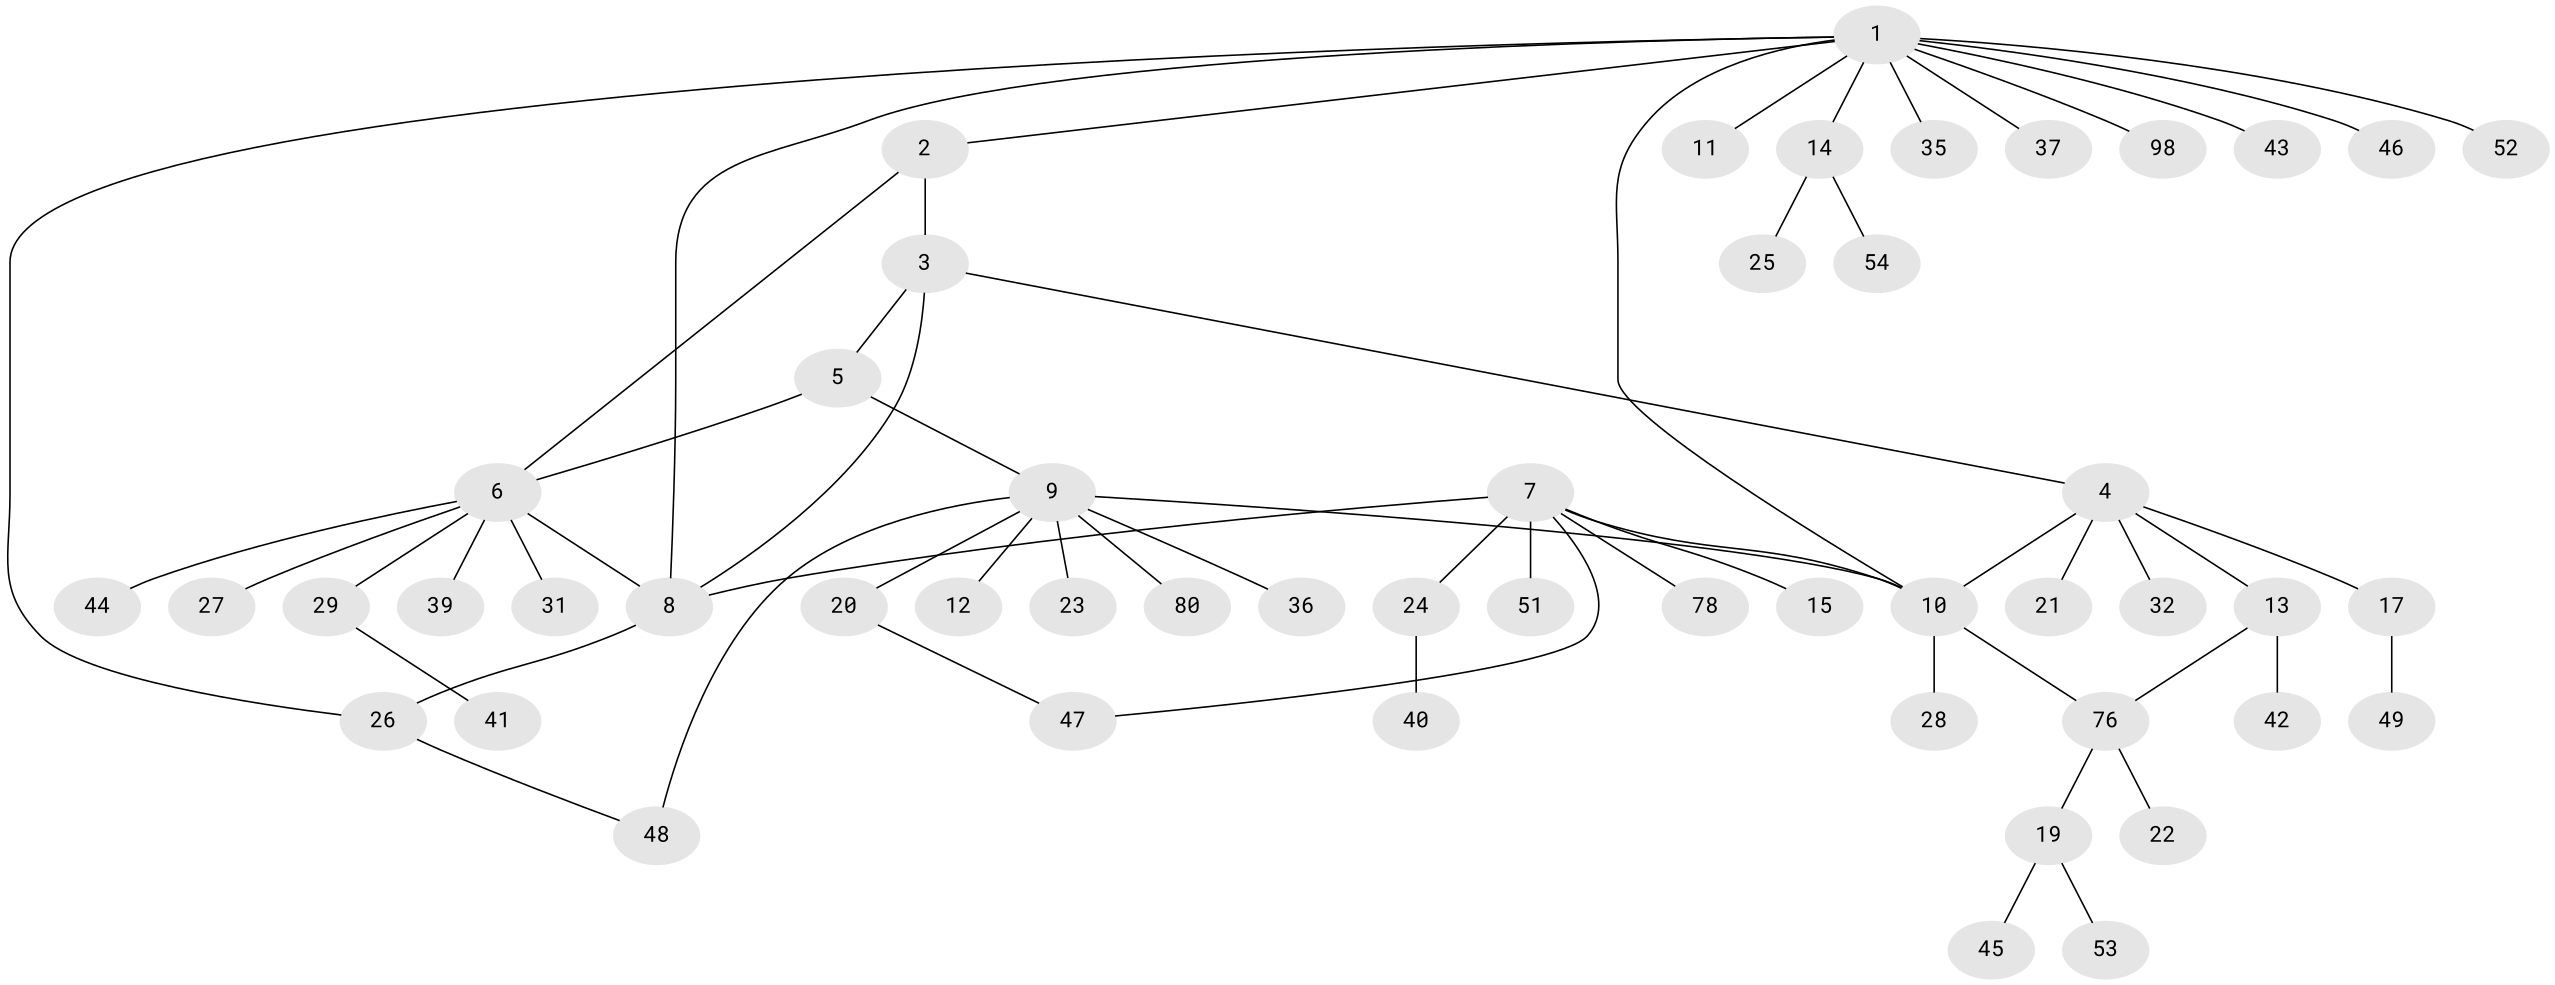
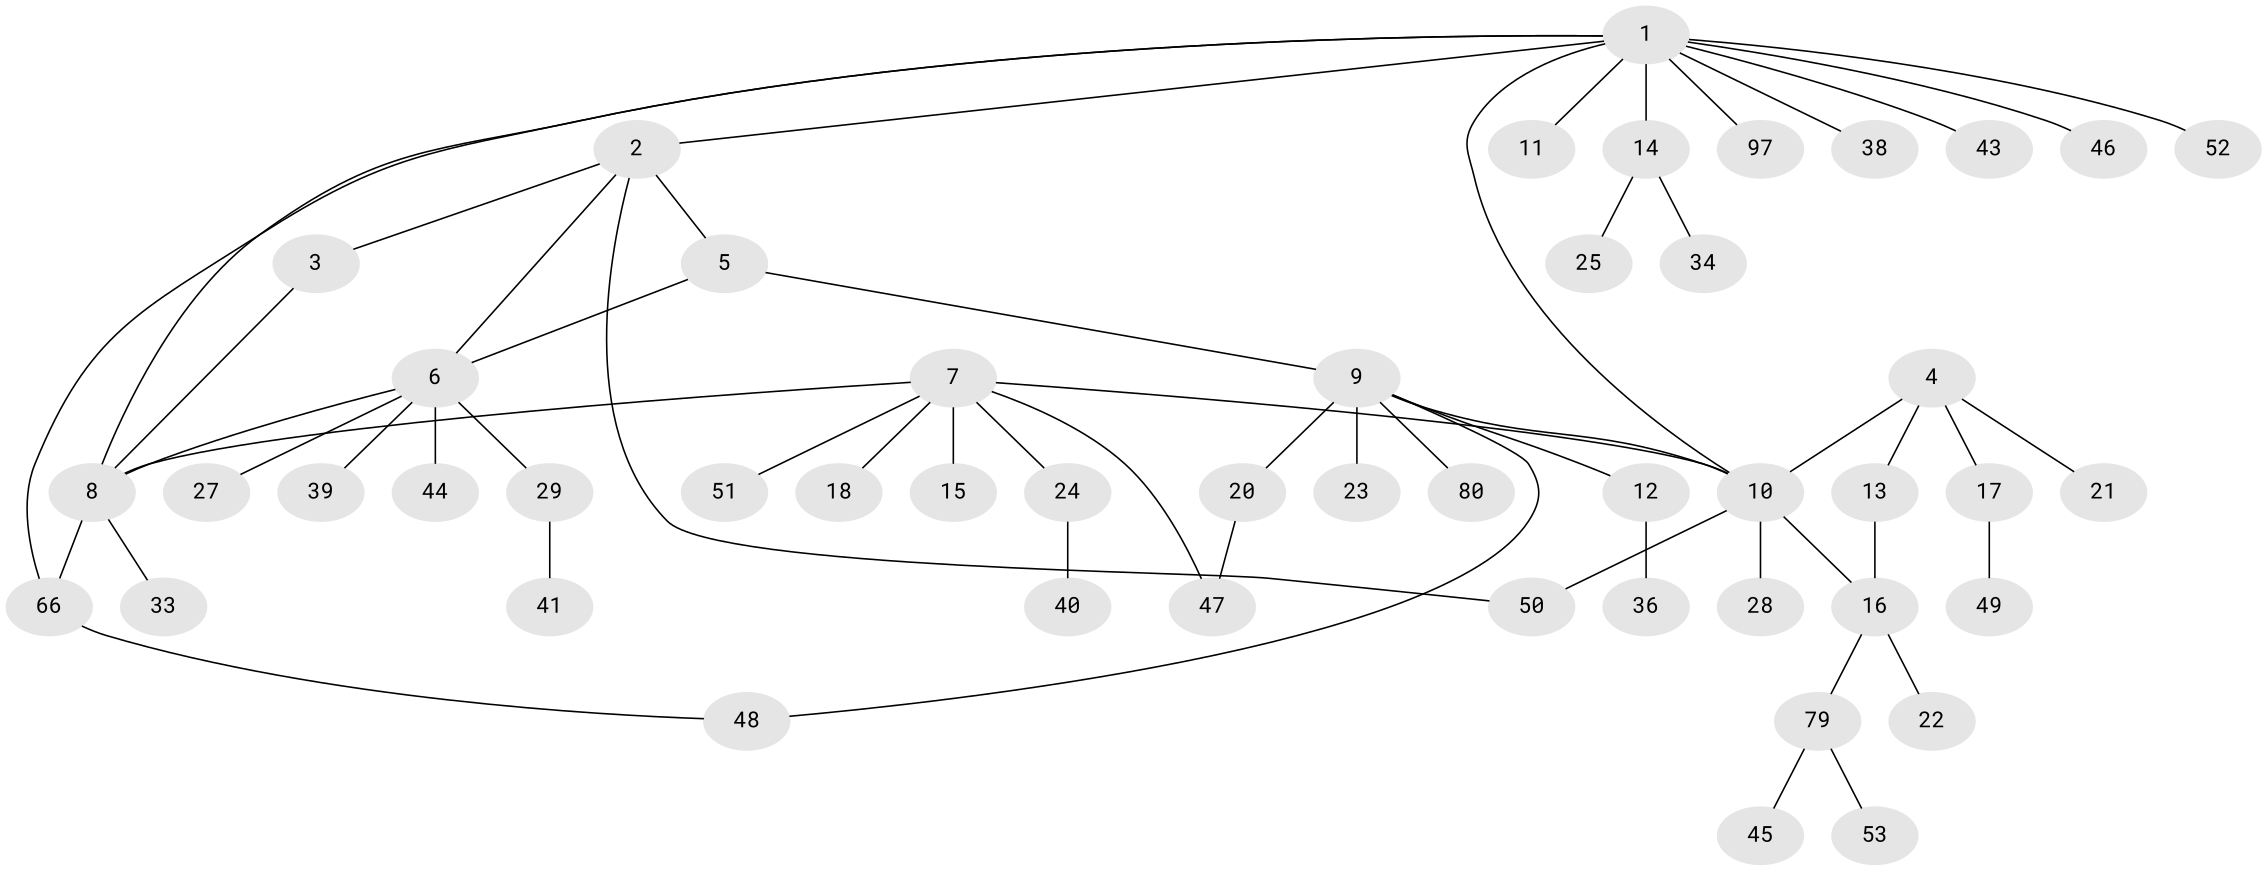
node "35": removed
node "37": label "37" -> "97"
node "98": label "98" -> "38"
node "54": label "54" -> "34"
edge "3" -- "5": now "2" -- "5"
edge "3" -- "4": removed
edge "9" -- "36": now "12" -- "36"
node "33": added
node "31": removed
node "50": added
node "78": label "78" -> "18"
node "32": removed
node "26": label "26" -> "66"
node "76": label "76" -> "16"
node "42": removed
node "19": label "19" -> "79"
